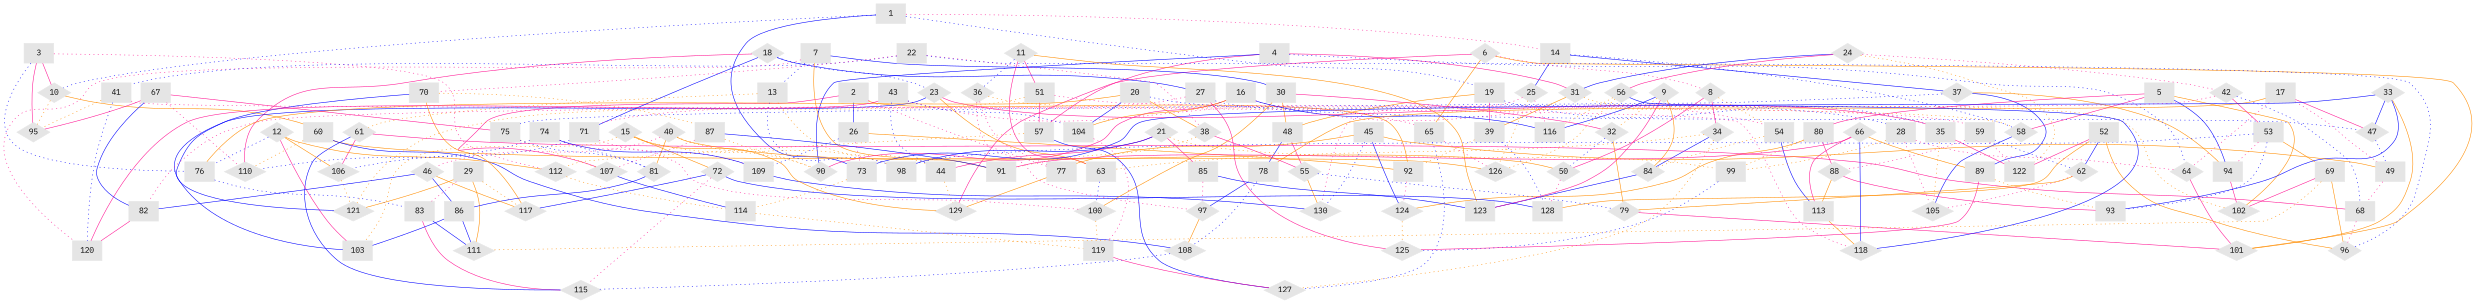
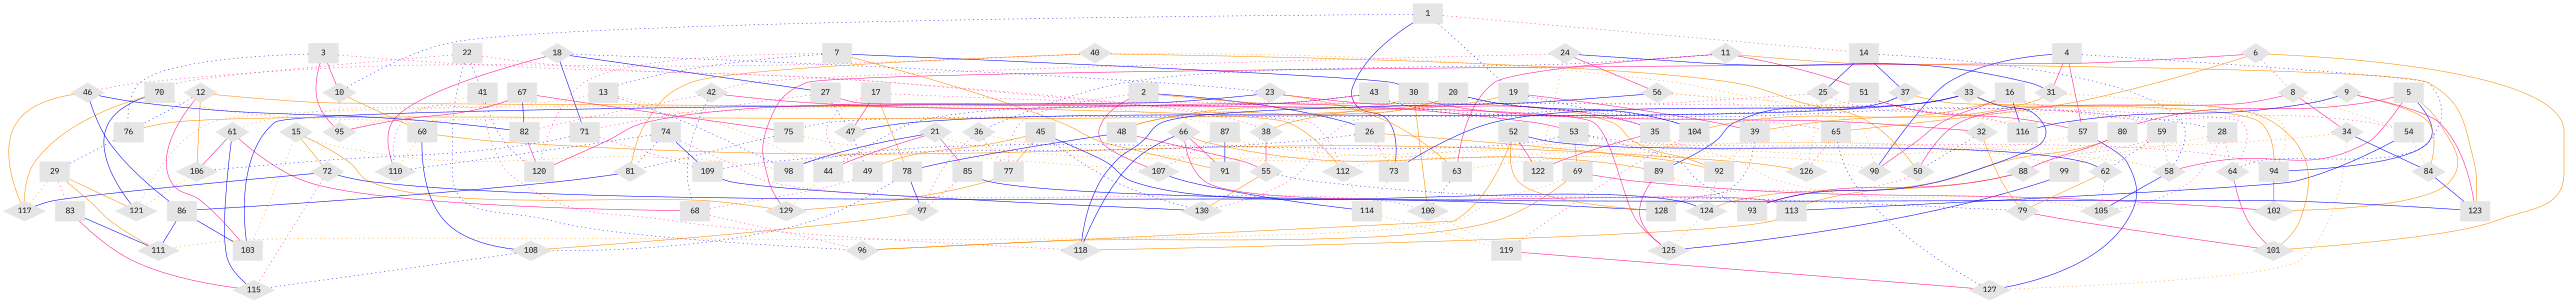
edge "31" -- "102": now "31" -- "94"
edge "59" -- "122": now "59" -- "58"
edge "76" -- "83": now "76" -- "29"
edge "99" -- "125": style dotted -> solid
